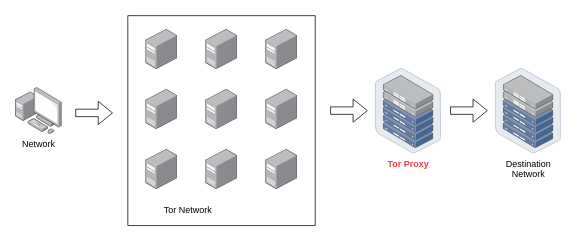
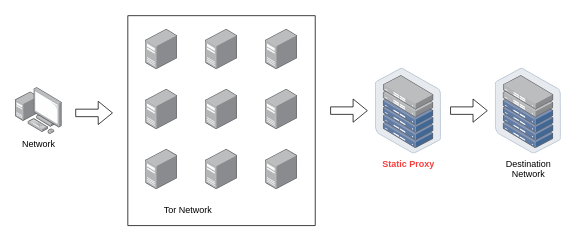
node "Tor Proxy": label "Tor Proxy" -> "Static Proxy"
